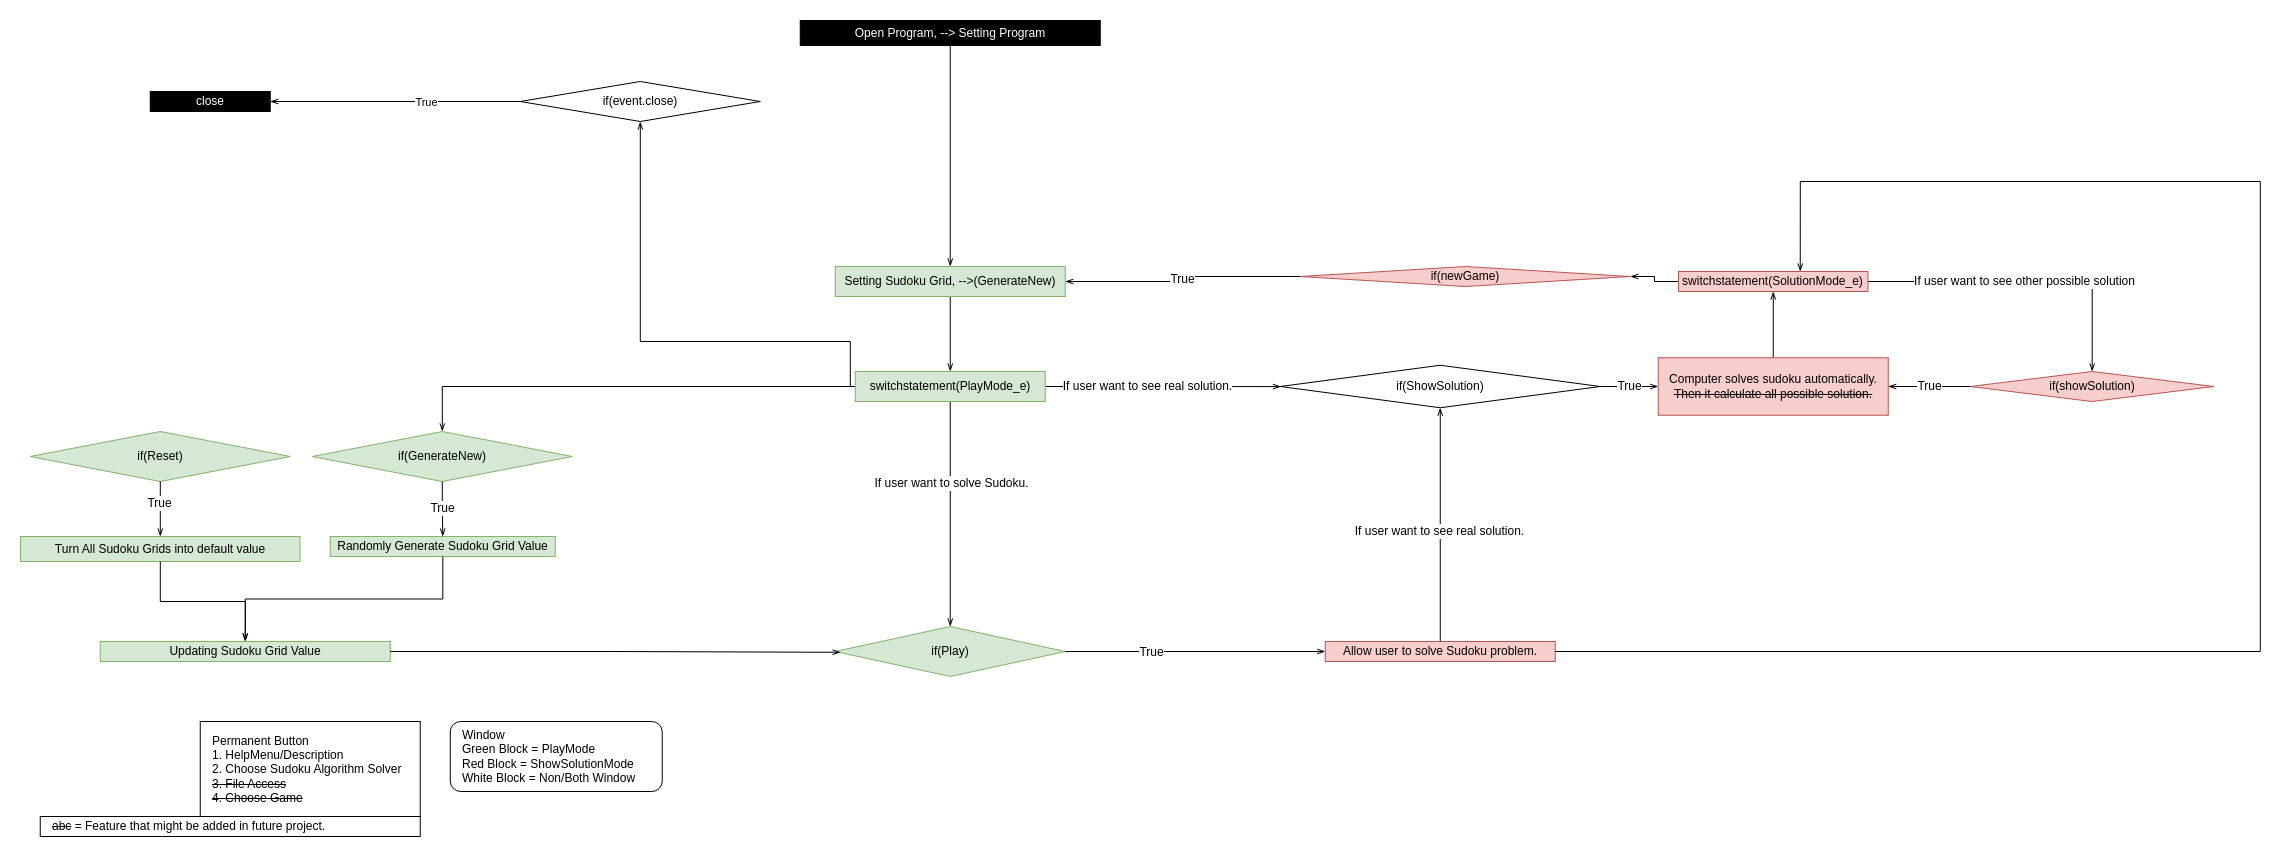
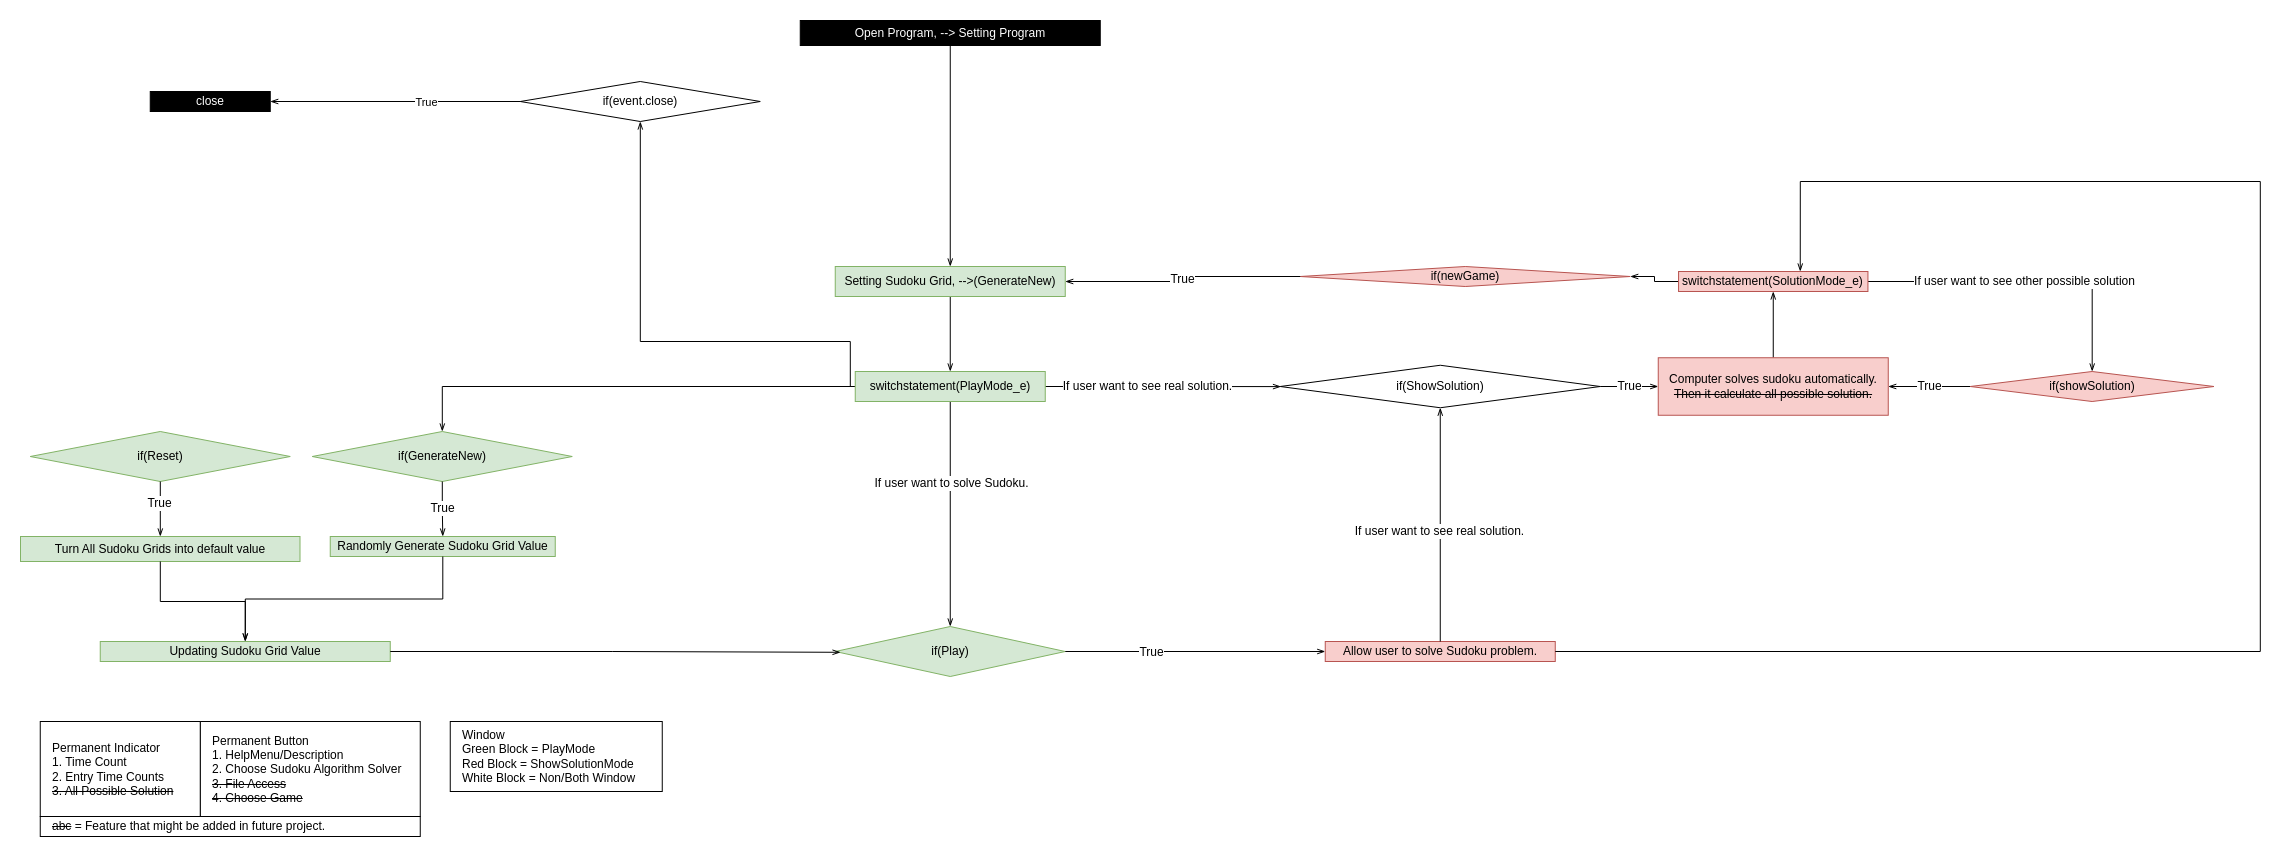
node "Window Green Block = PlayMode Red Block = ShowSolutionMode White Block = Non/Both Window": shape rounded rectangle -> rectangle
node "Permanent Indicator 1. Time Count 2. Entry Time Counts 3. All Possible Solution": added
